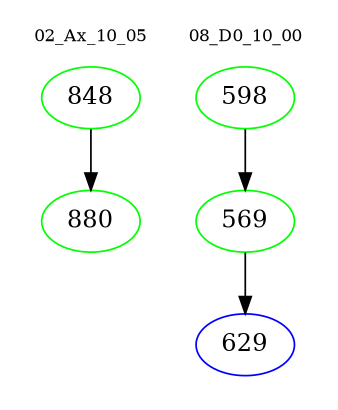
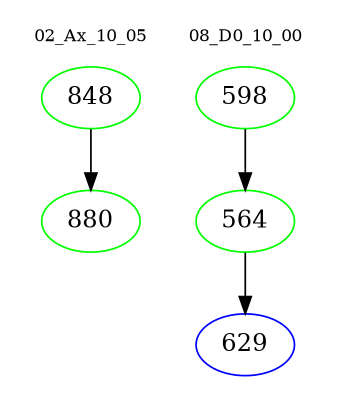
node "569": label "569" -> "564"
